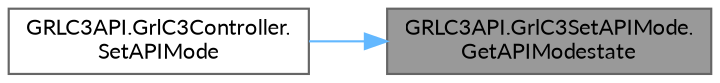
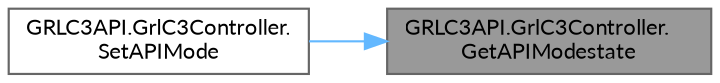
node "GRLC3API.GrlC3SetAPIMode. GetAPIModestate": label "GRLC3API.GrlC3SetAPIMode. GetAPIModestate" -> "GRLC3API.GrlC3Controller. GetAPIModestate"
